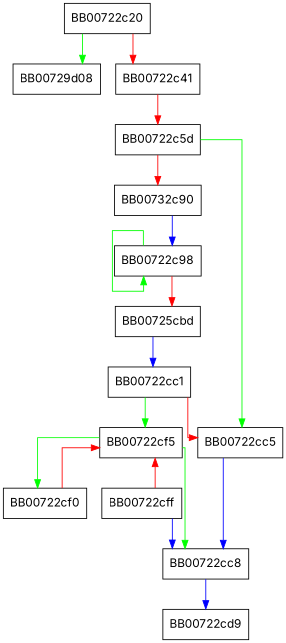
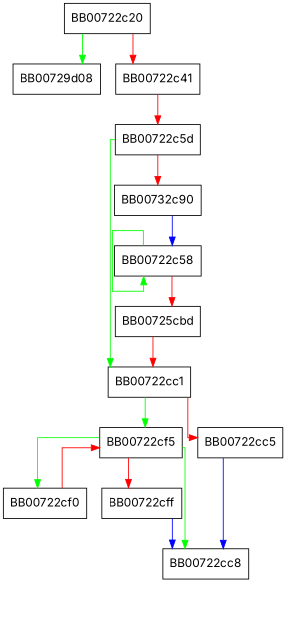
edge "BB00722c5d" -> "BB00722cc5": now "BB00722c5d" -> "BB00722cc1"
node "BB00722c98": label "BB00722c98" -> "BB00722c58"
edge "BB00725cbd" -> "BB00722cc1": color blue -> red
edge "BB00722cff" -> "BB00722cf5": reversed
node "BB00722cd9": removed
